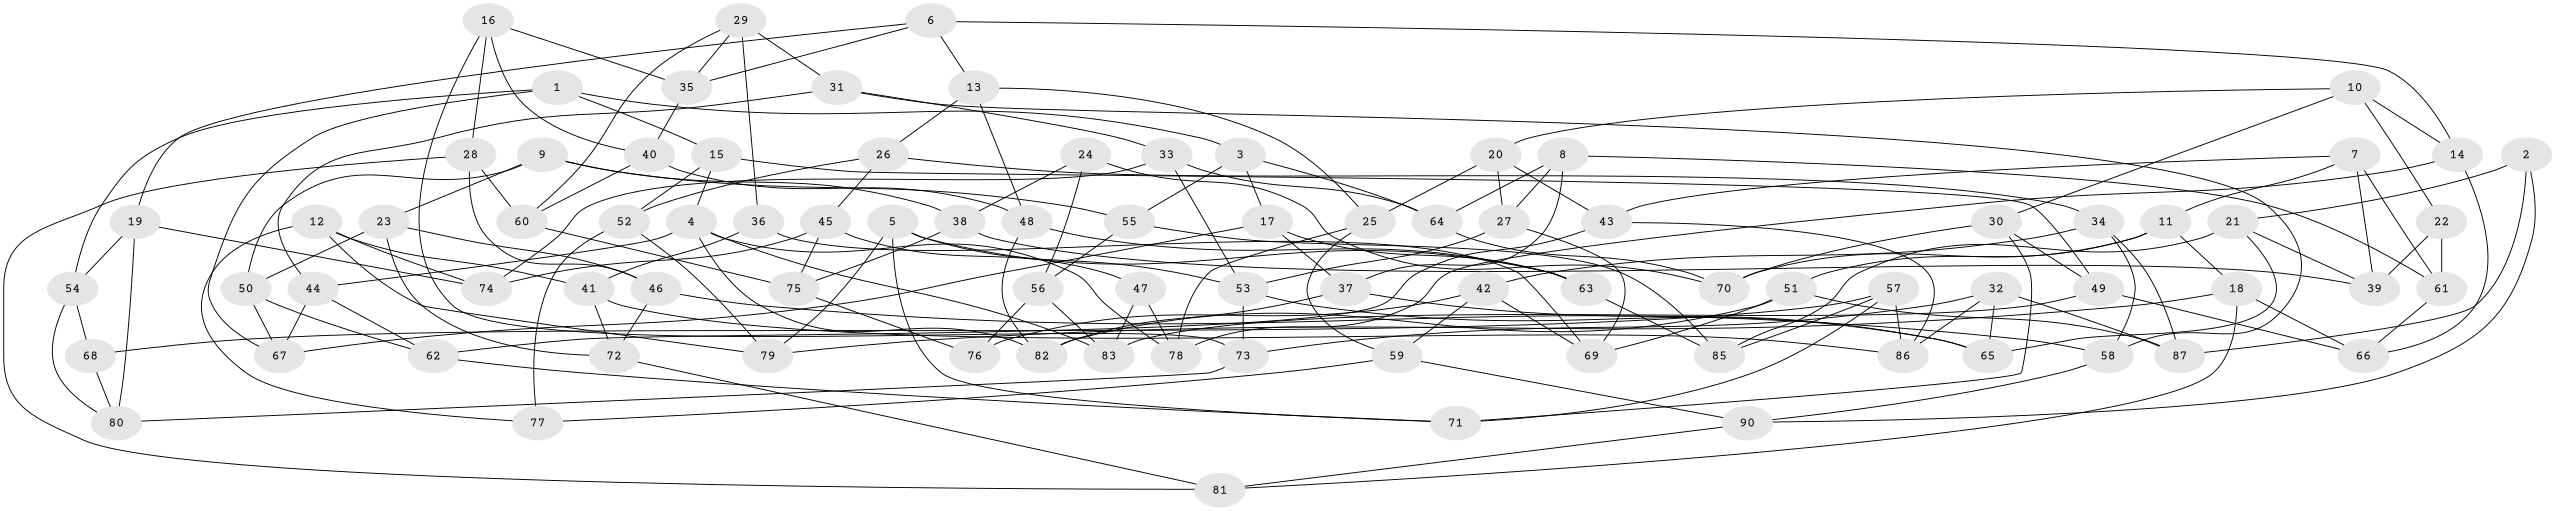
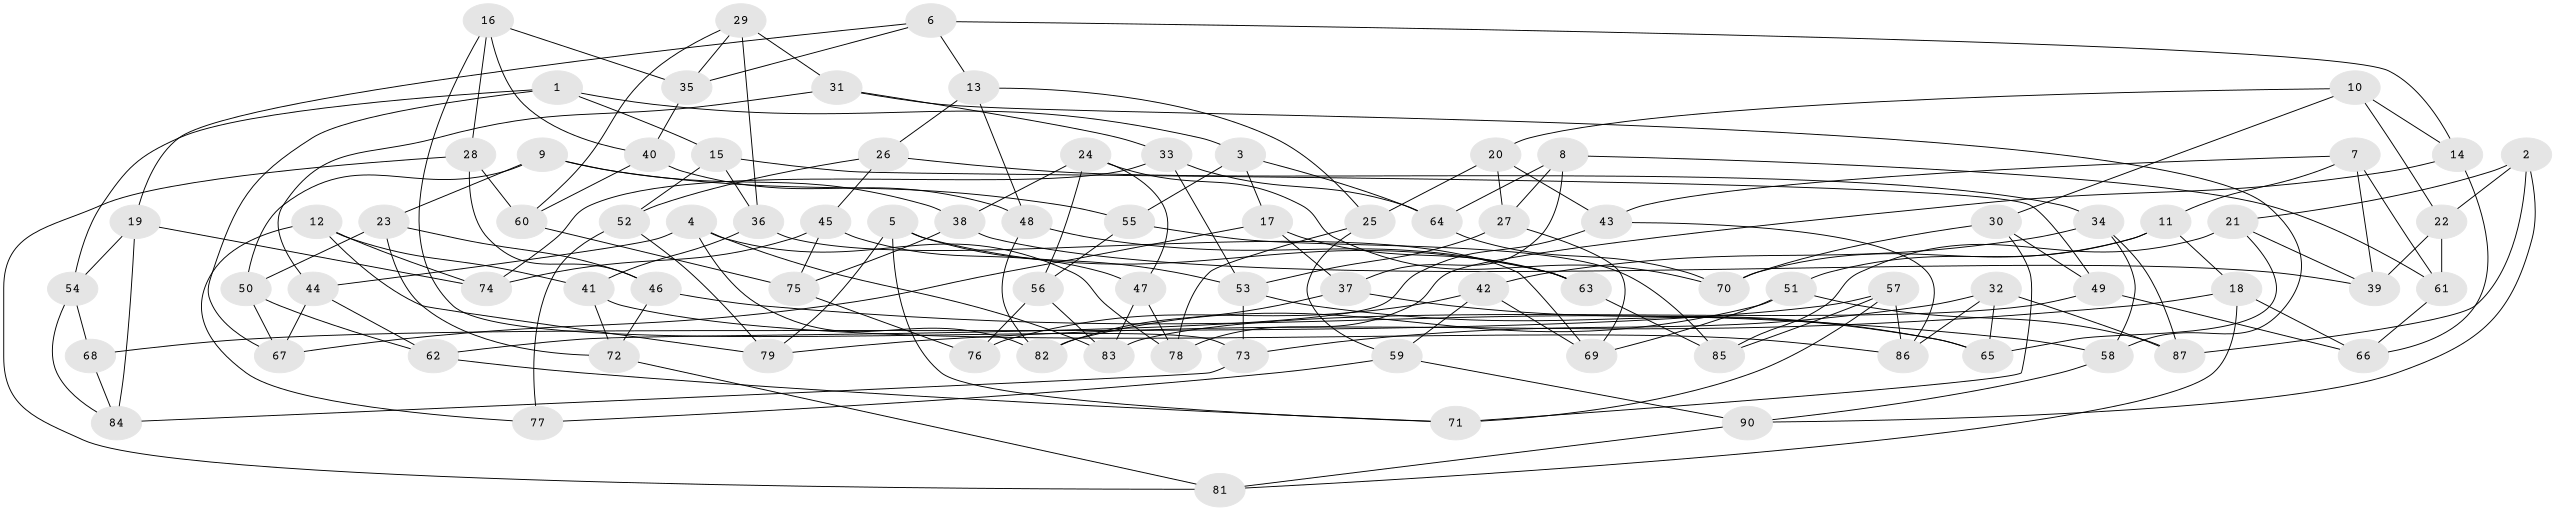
edge "15" -- "4": now "15" -- "36"
edge "2" -- "22": added
edge "24" -- "47": added
node "80": label "80" -> "84"
